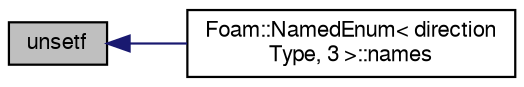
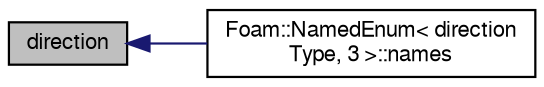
node "unsetf": label "unsetf" -> "direction"
